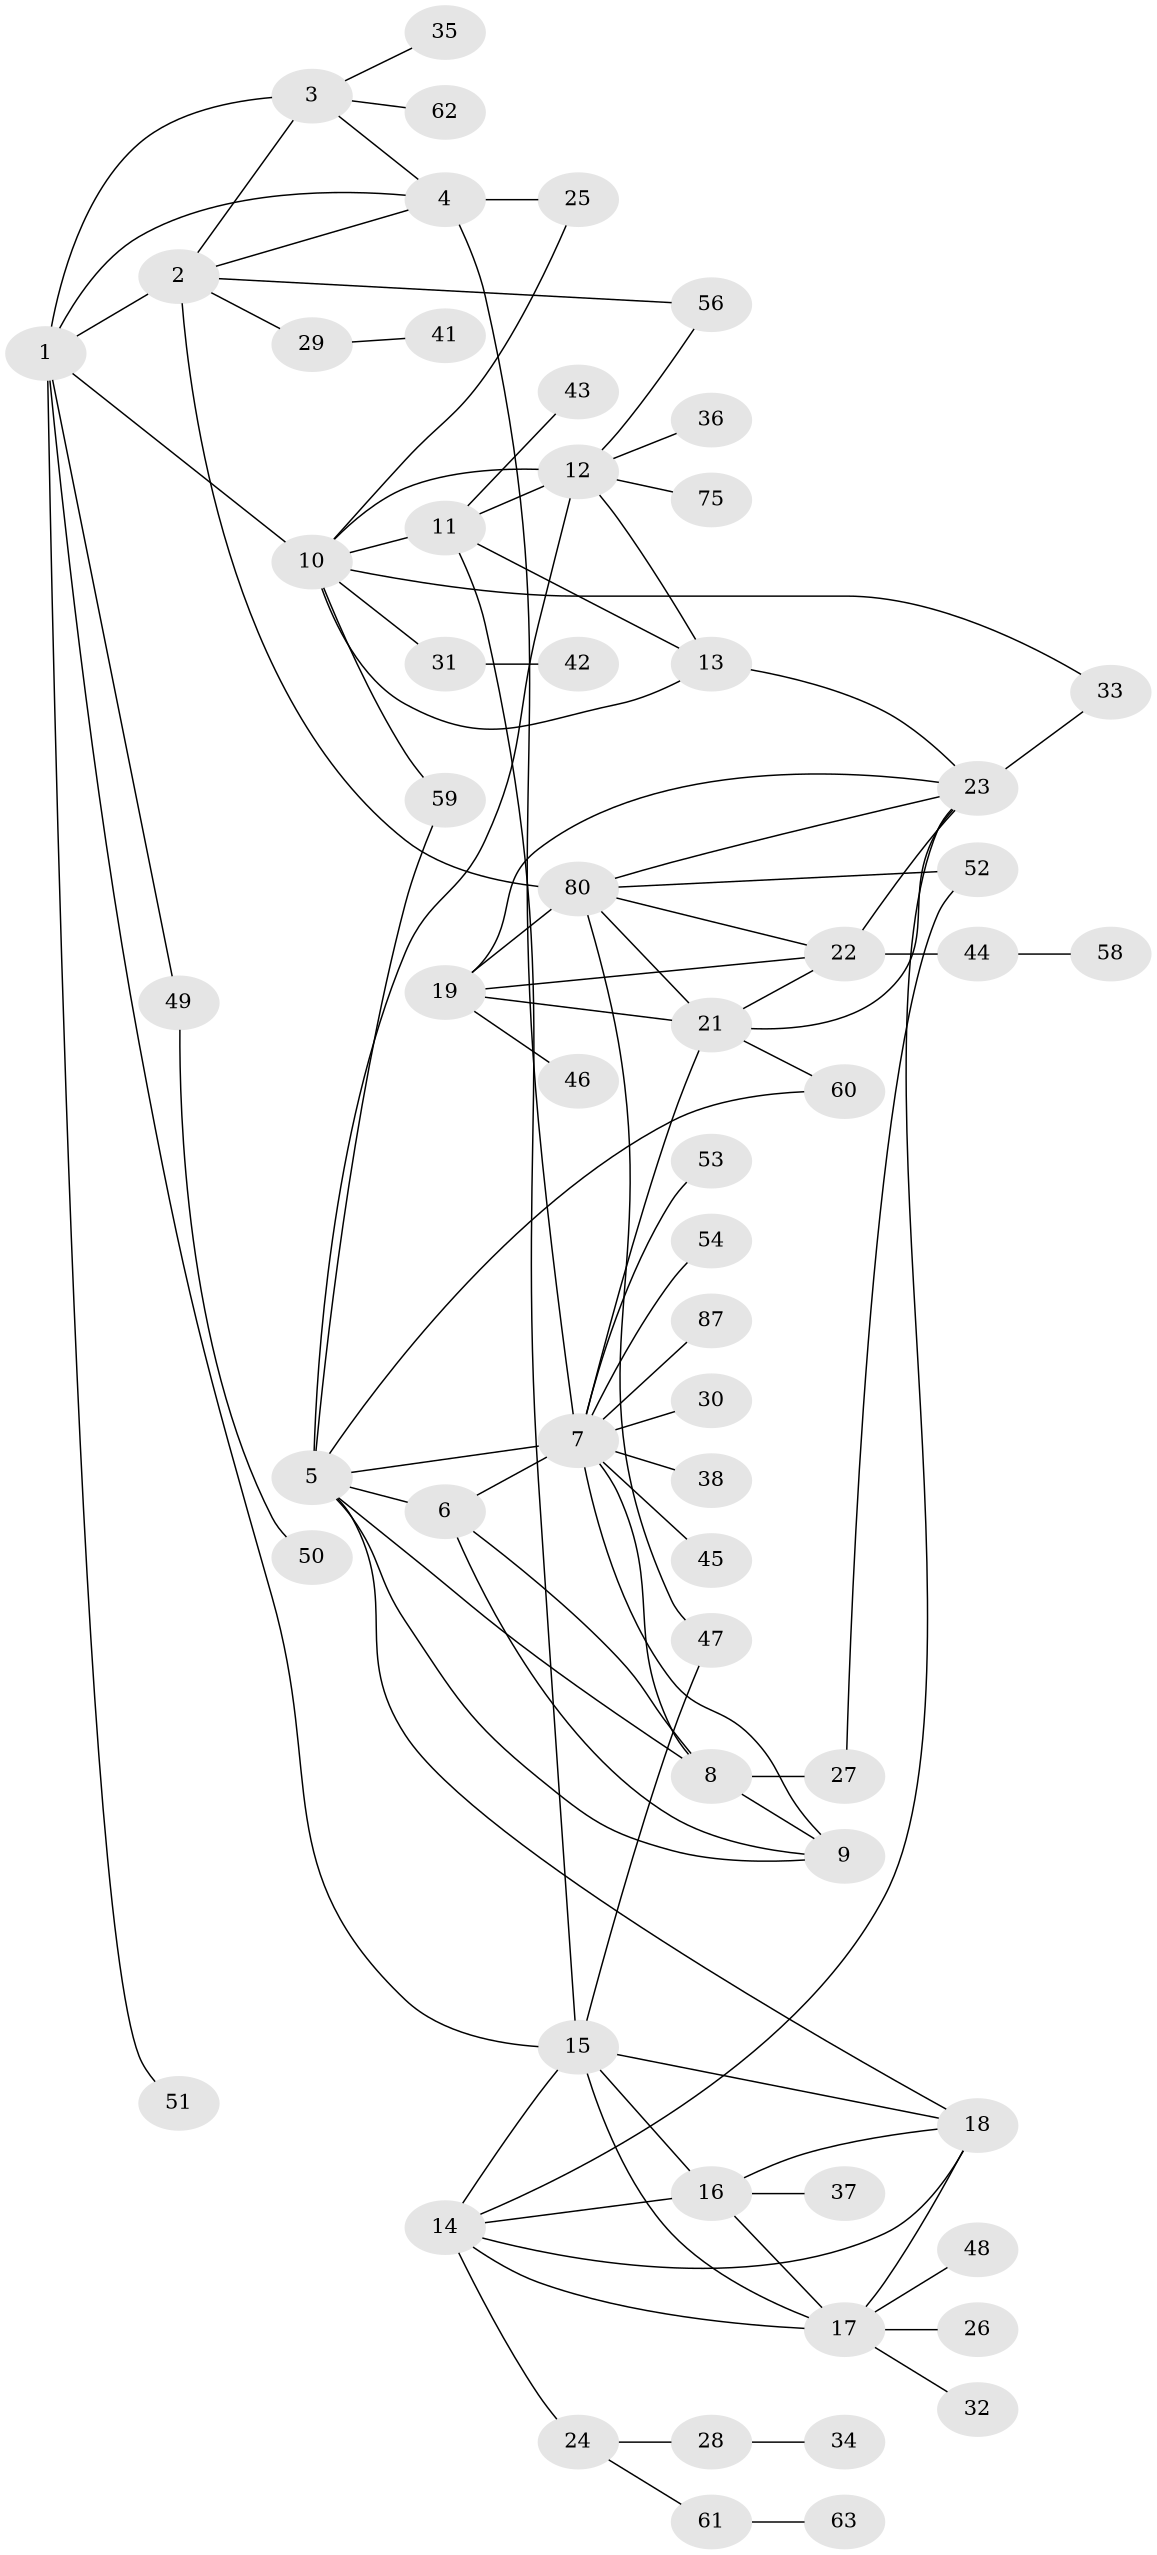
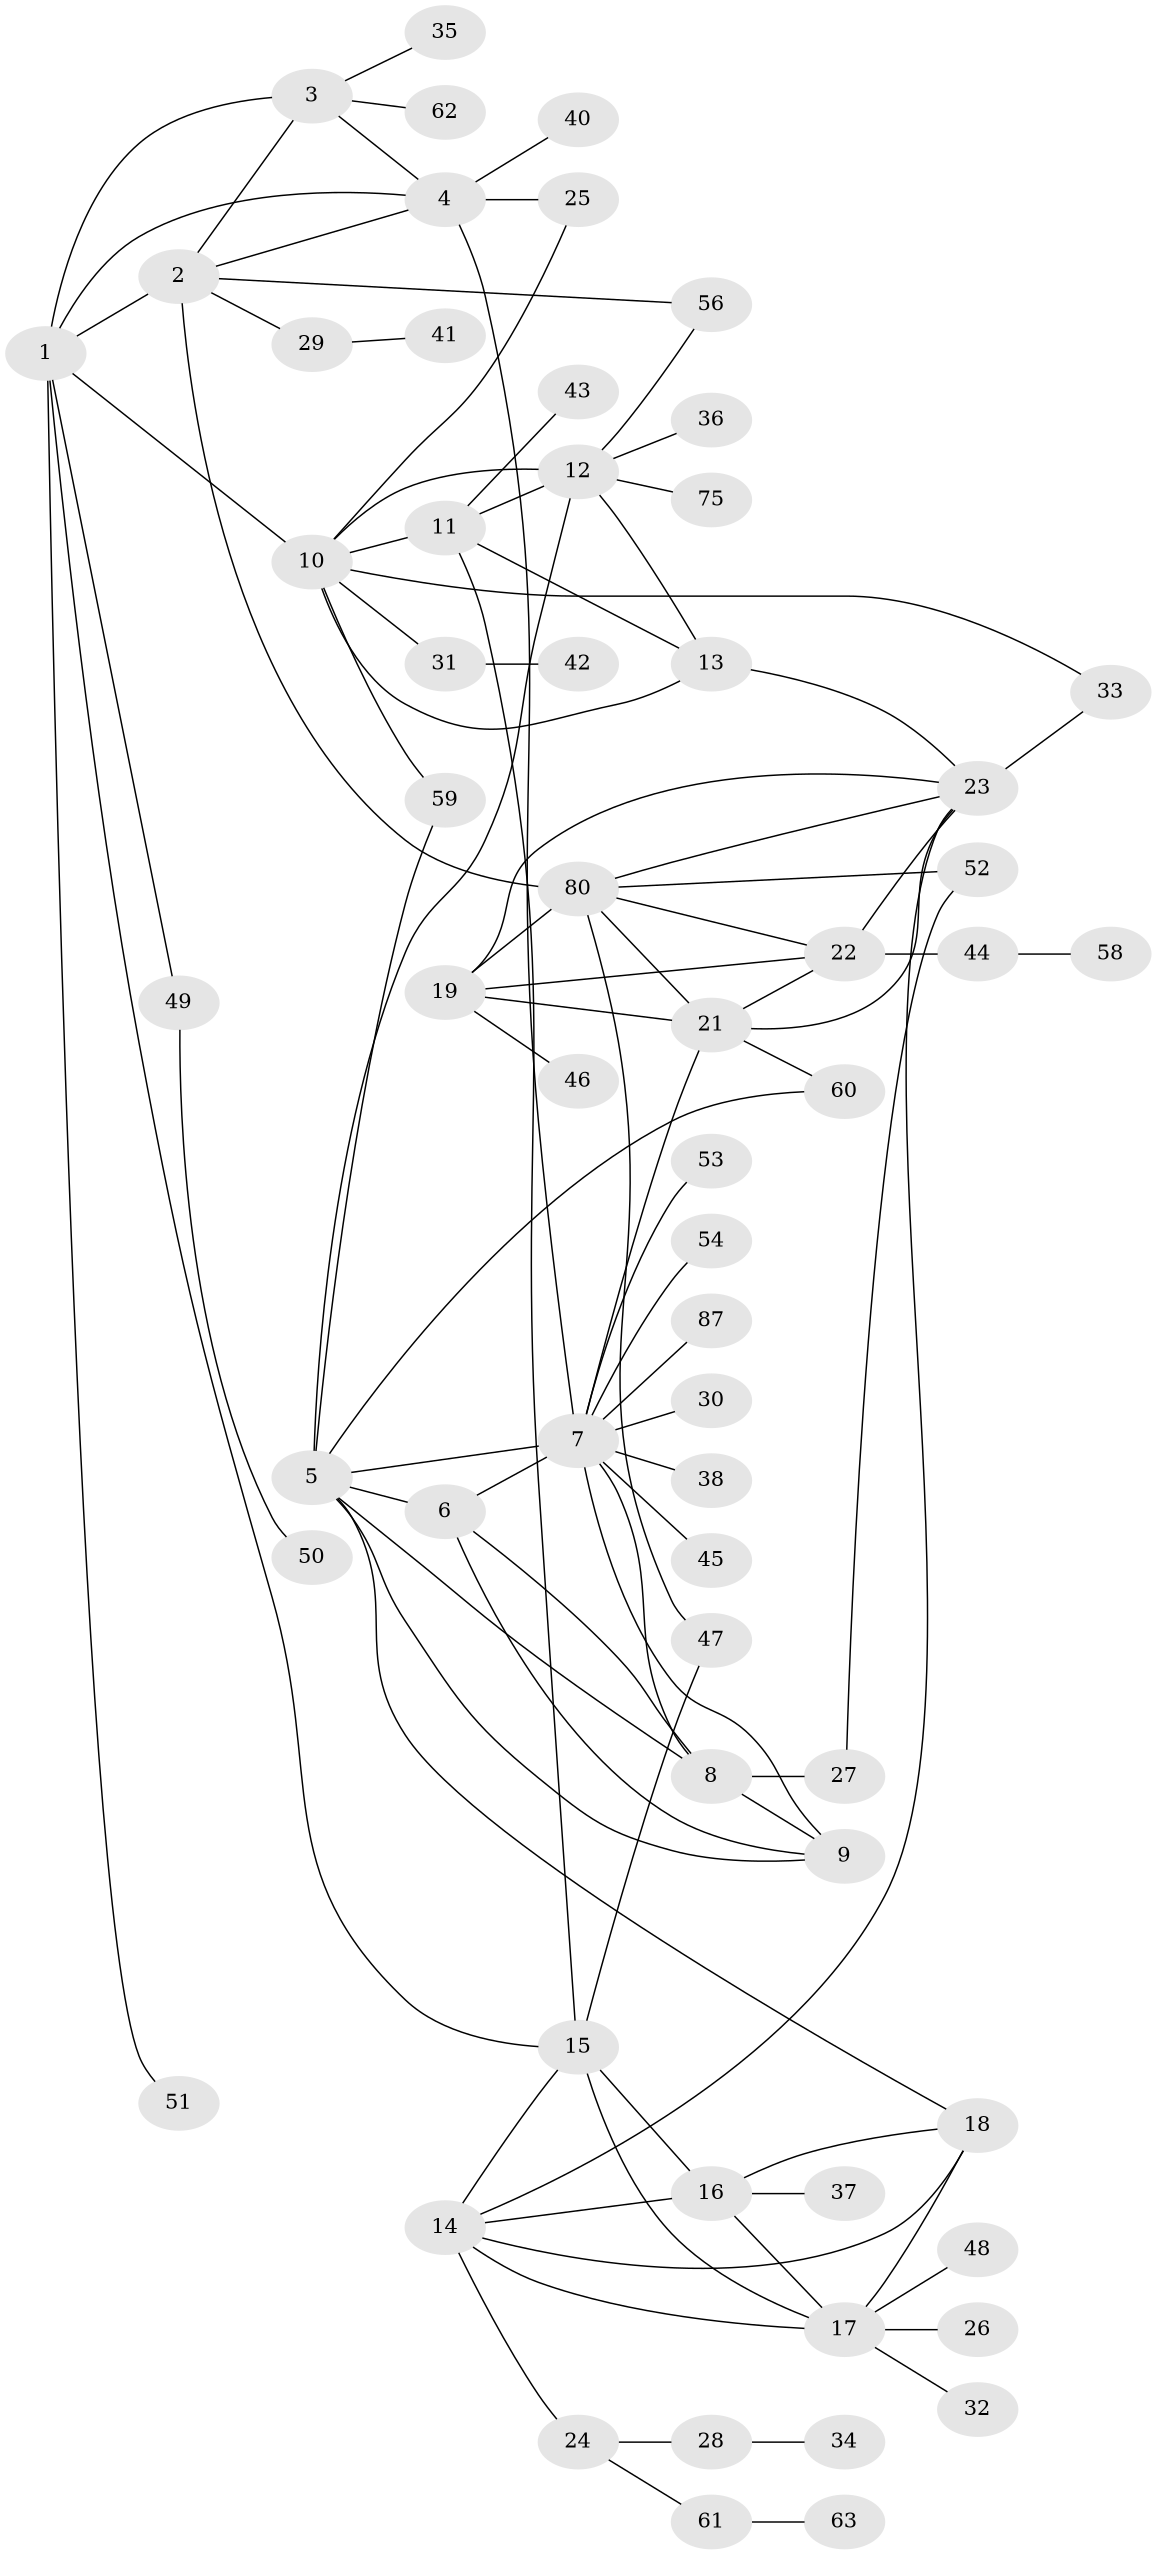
node "40": added
edge "15" -- "18": removed
